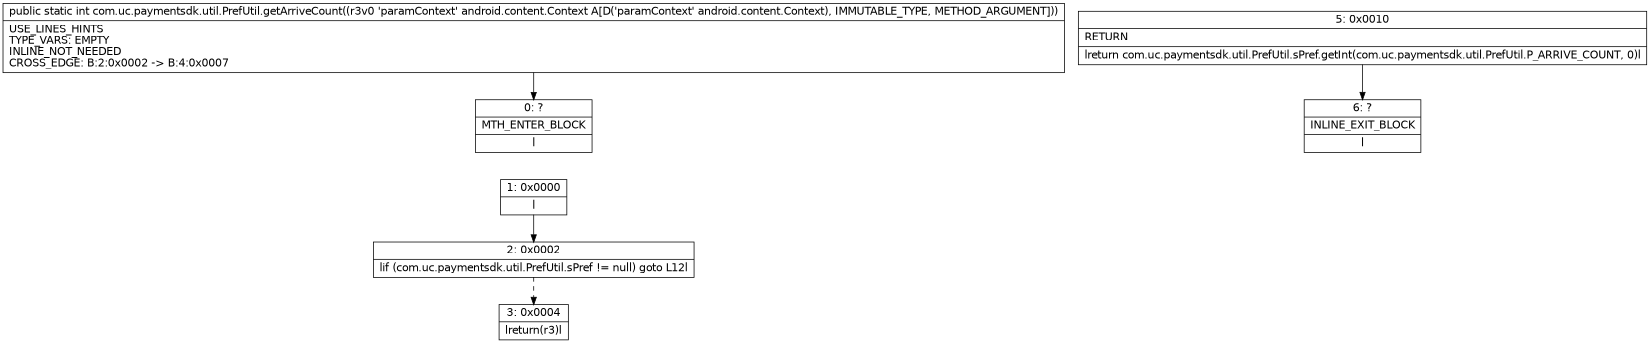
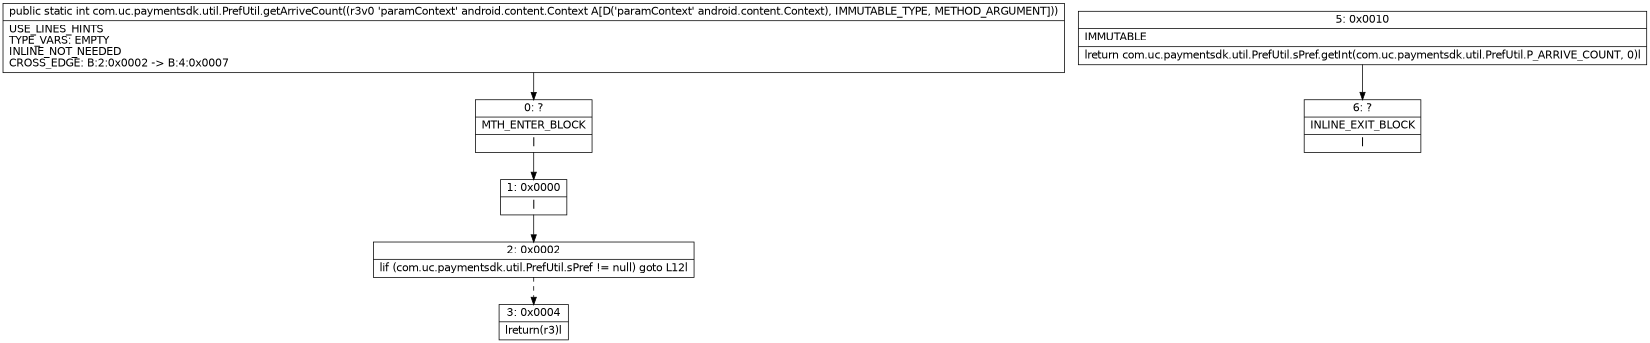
node "5: 0x0010": text "RETURN" -> "IMMUTABLE"
edge "0: ?" -> "1: 0x0000": added
